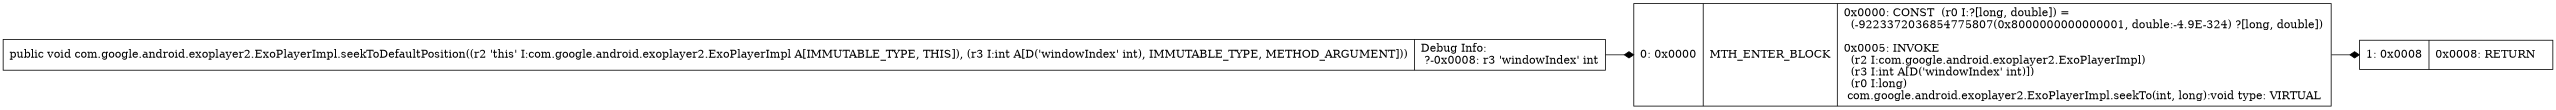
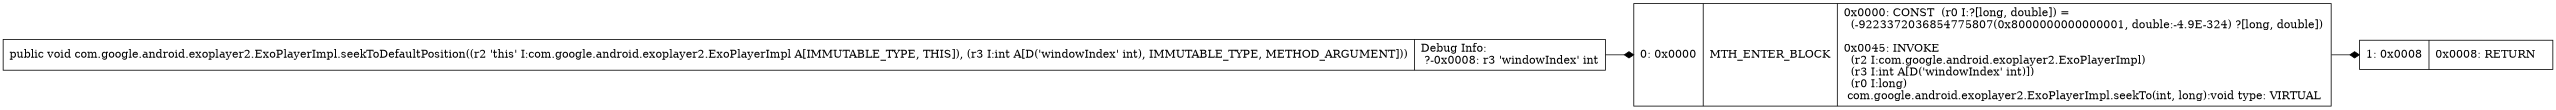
node "0: 0x0000": text "0x0005: INVOKE" -> "0x0045: INVOKE"
